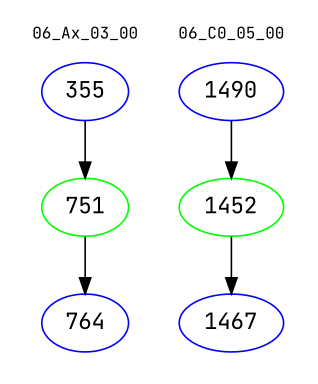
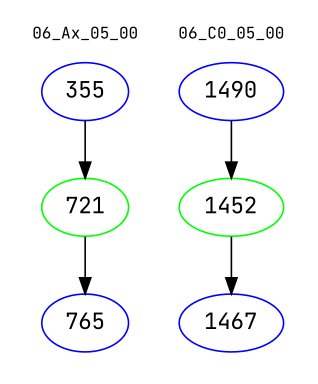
cluster "06_Ax_03_00": label "06_Ax_03_00" -> "06_Ax_05_00"
node "751": label "751" -> "721"
node "764": label "764" -> "765"
